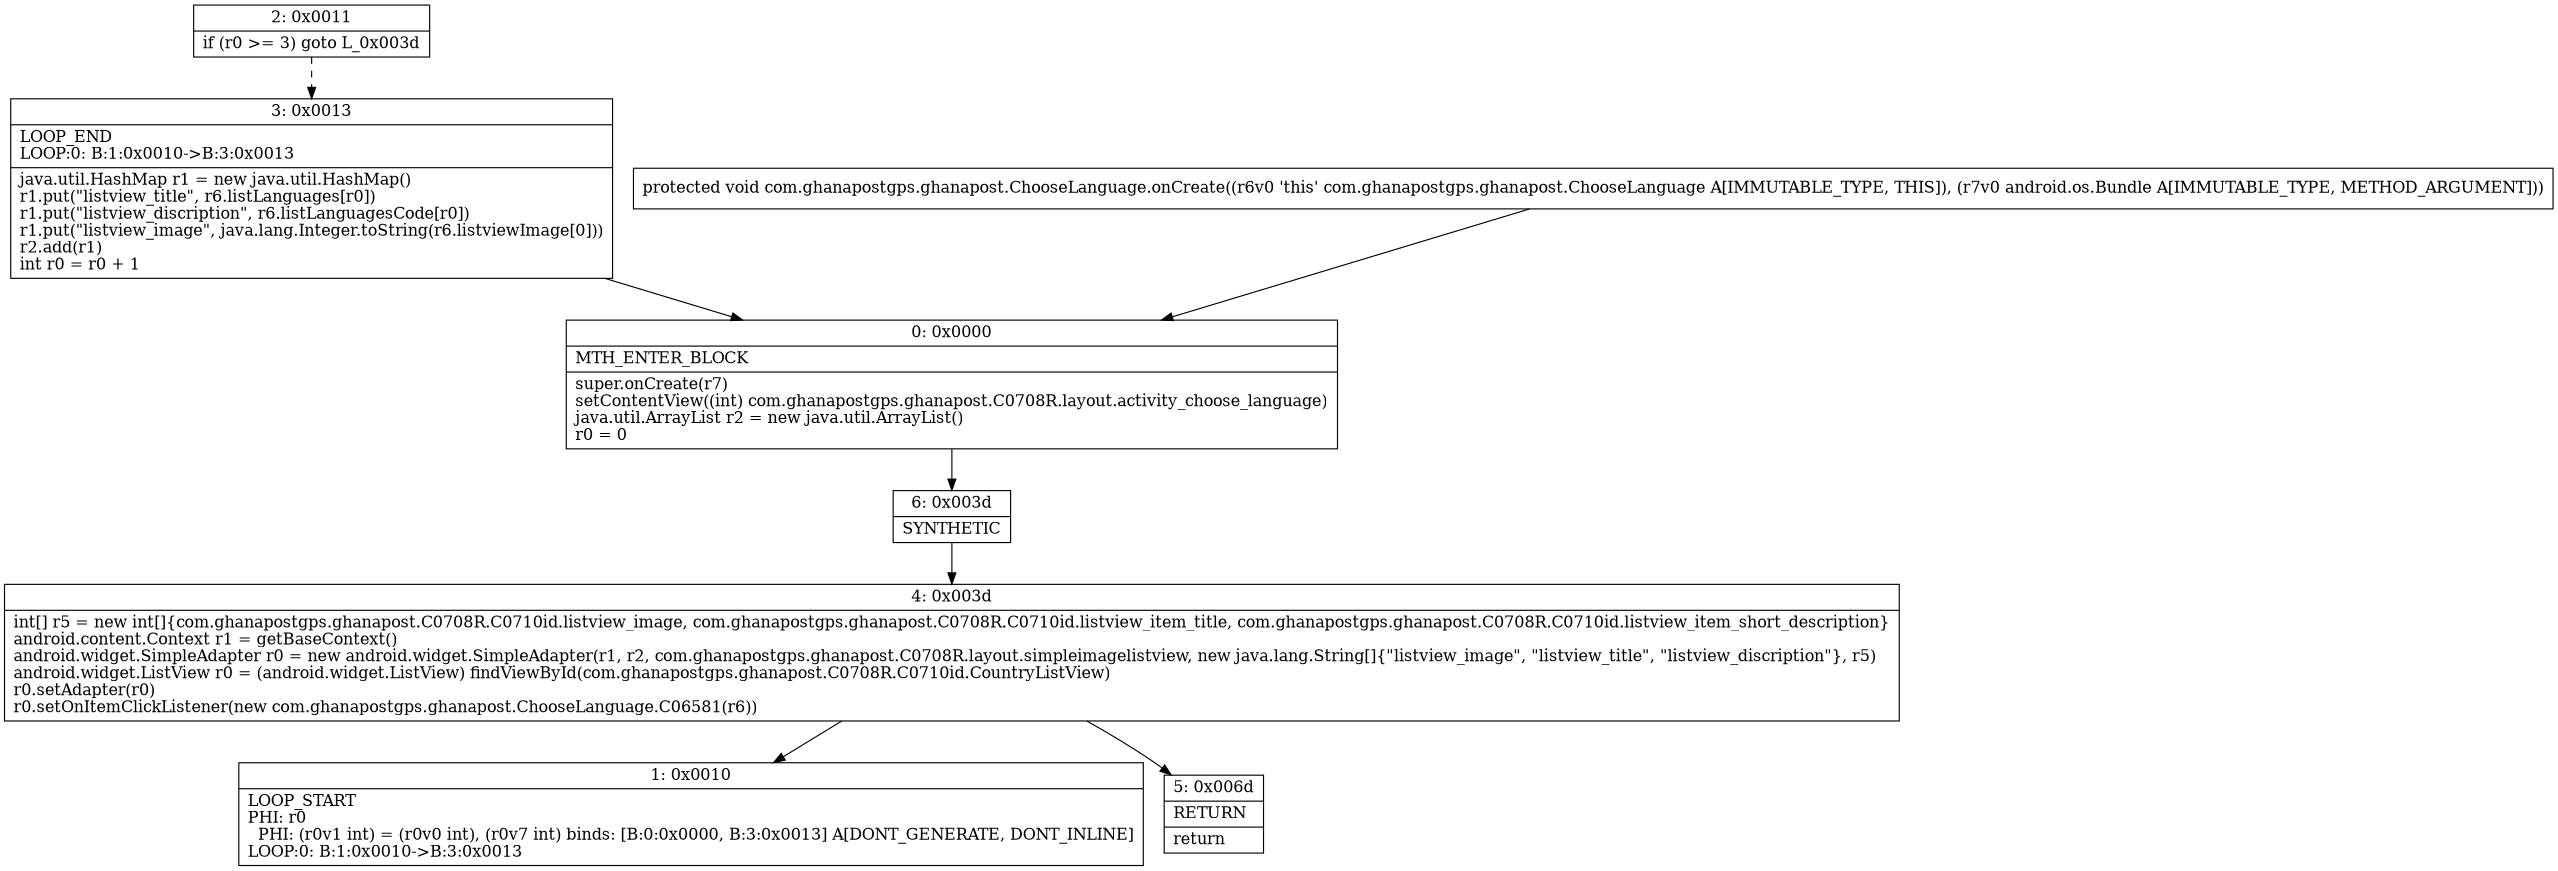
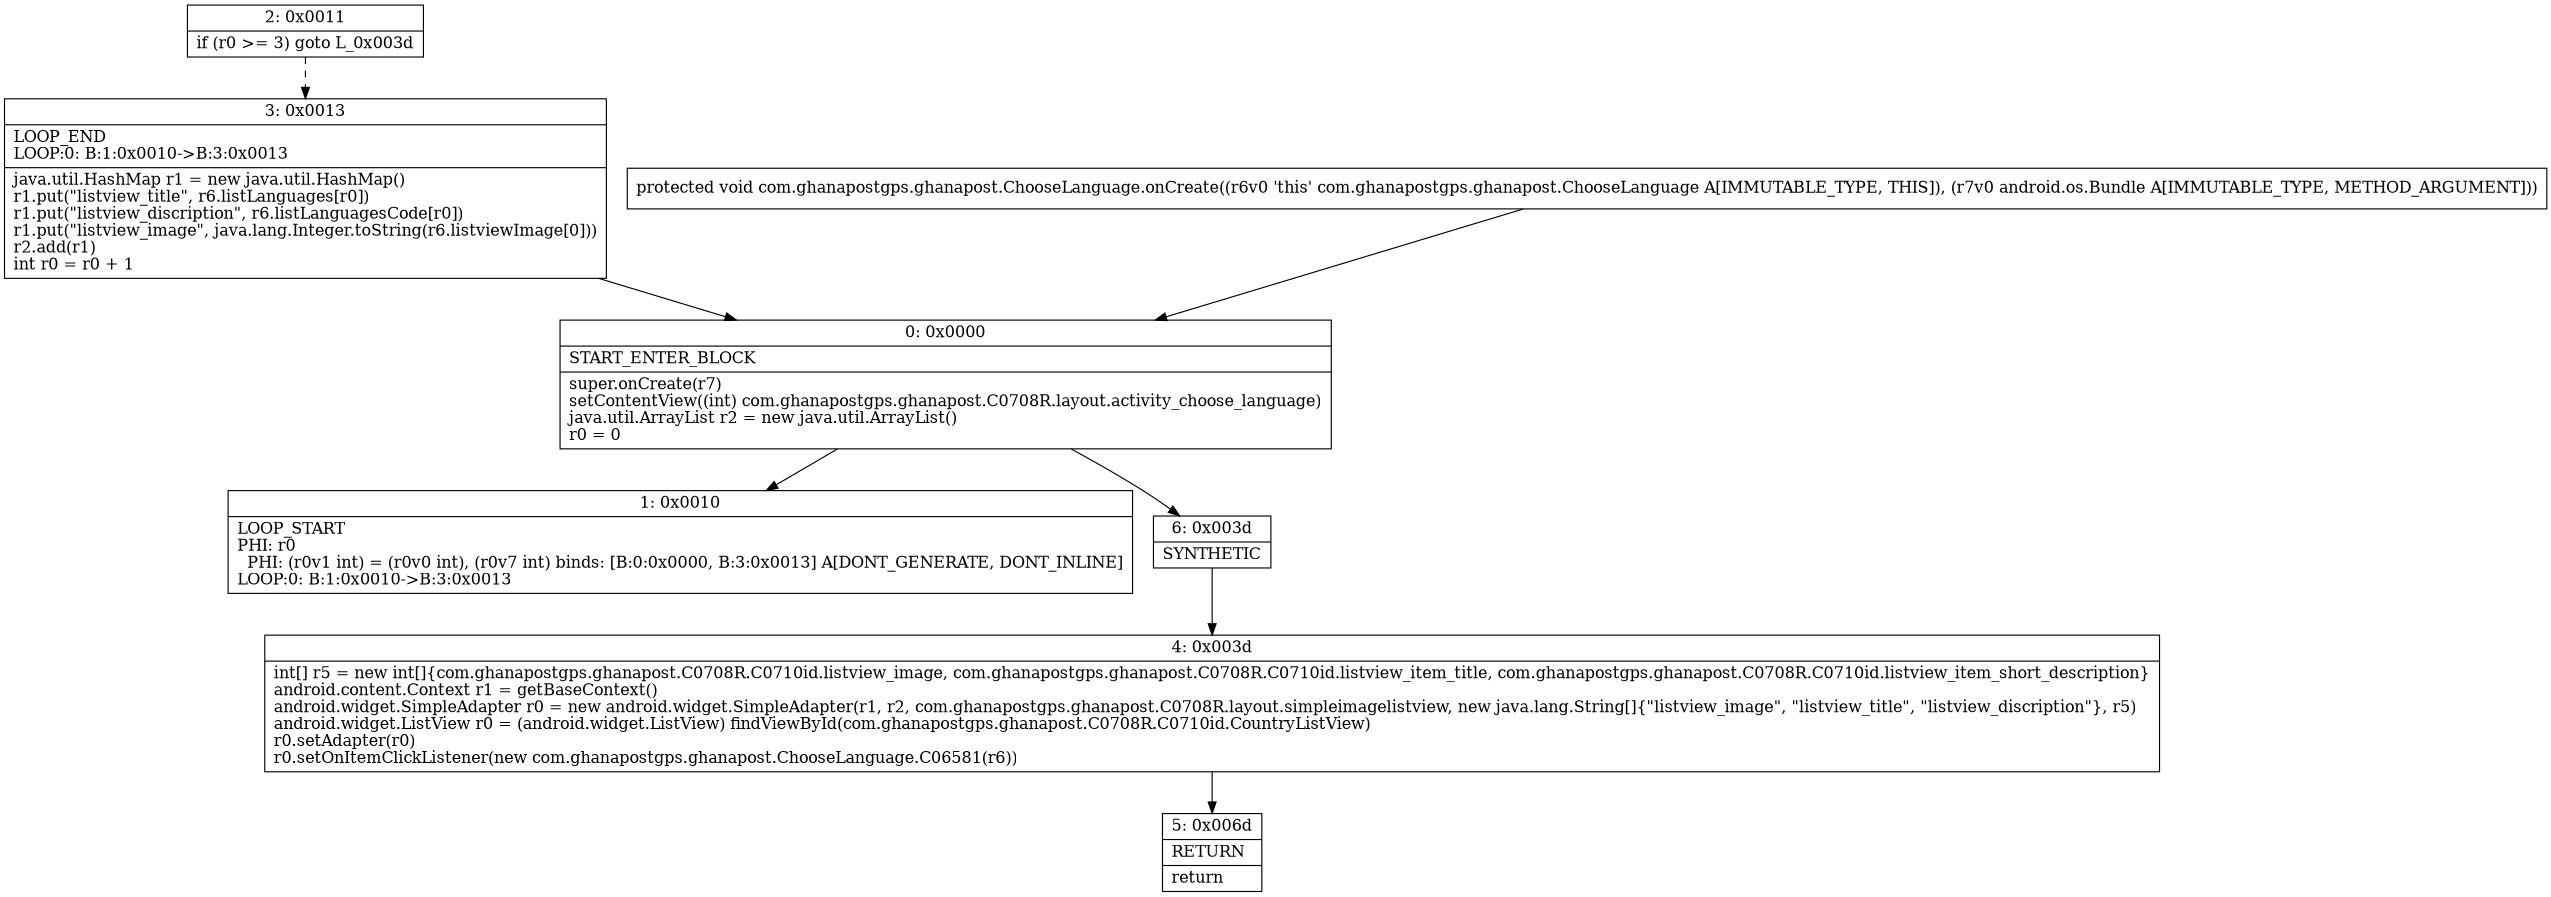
node "0: 0x0000": text "MTH_ENTER_BLOCK" -> "START_ENTER_BLOCK"
edge "4: 0x003d" -> "1: 0x0010": now "0: 0x0000" -> "1: 0x0010"
